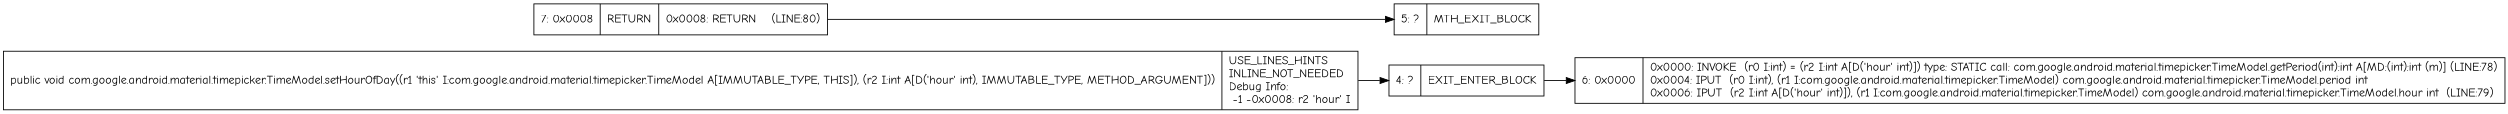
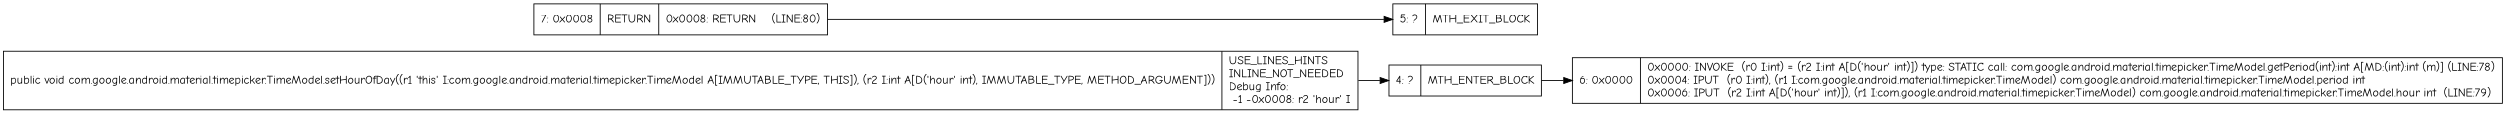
node "4: ?": text "EXIT_ENTER_BLOCK" -> "MTH_ENTER_BLOCK"
